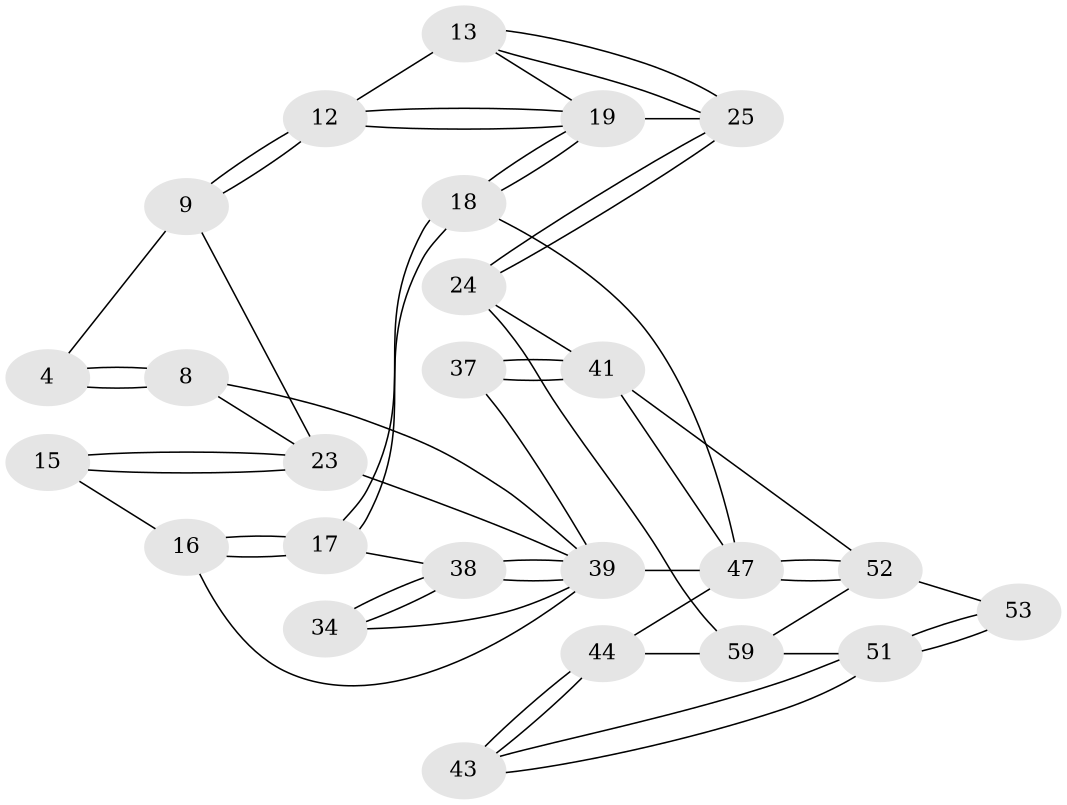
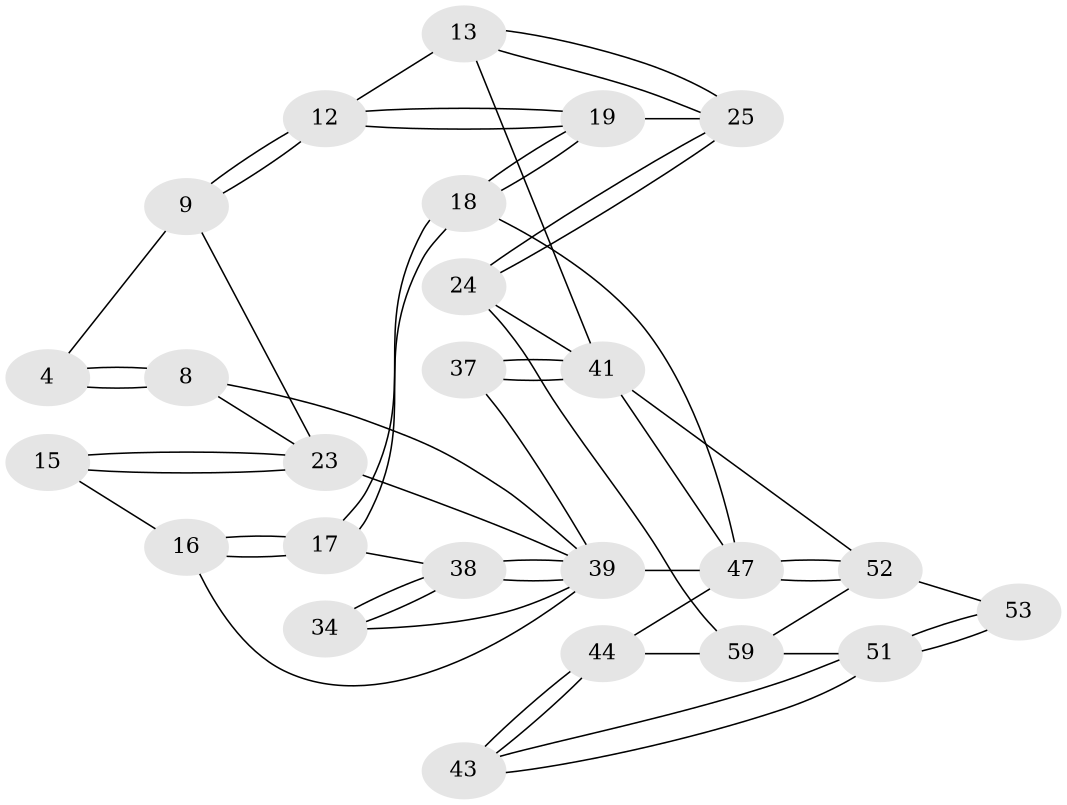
edge "13" -- "19": now "13" -- "41"
